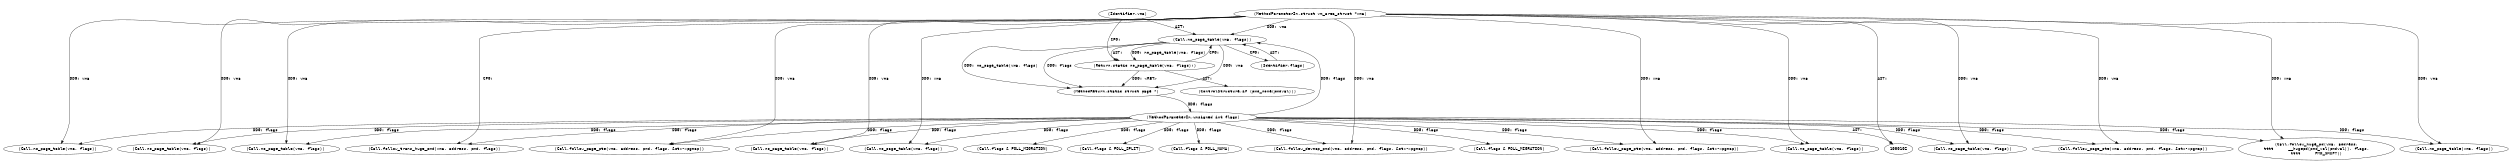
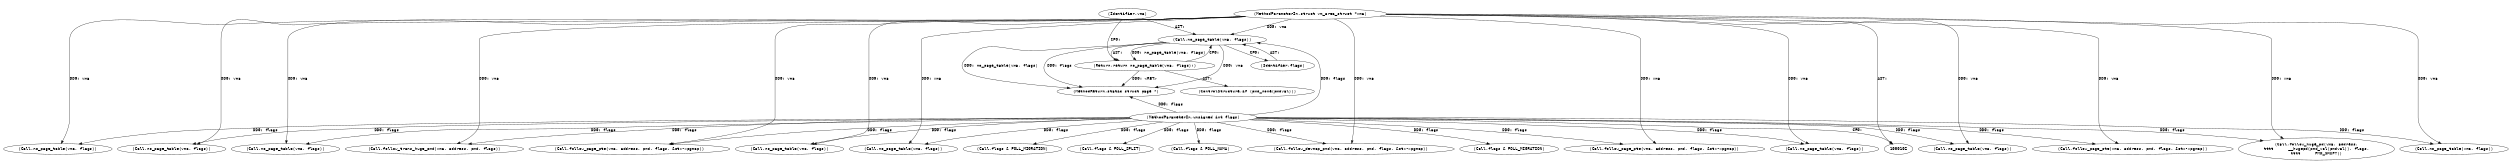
node "(Return,static no_page_table(vma, flags);)": label "(Return,static no_page_table(vma, flags);)" -> "(Return,return no_page_table(vma, flags);)"
edge "(MethodParameterIn,struct vm_area_struct *vma)" -> "(Call,follow_trans_huge_pmd(vma, address, pmd, flags))": label "CFG: " -> "DDG: vma"
edge "(MethodReturn,static struct page *)" -> "(MethodParameterIn,unsigned int flags)": reversed
edge "(MethodParameterIn,unsigned int flags)" -> "1000102": label "AST: " -> "CFG: "
